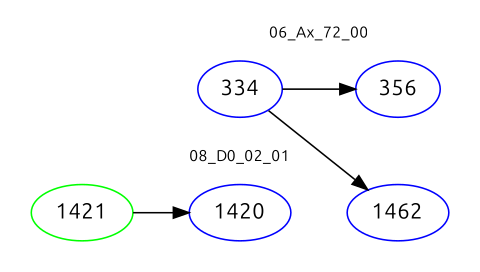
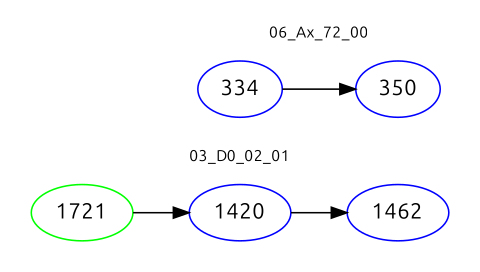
node "356": label "356" -> "350"
edge "334" -> "1462": now "1420" -> "1462"
cluster "08_D0_02_01": label "08_D0_02_01" -> "03_D0_02_01"
node "1421": label "1421" -> "1721"
